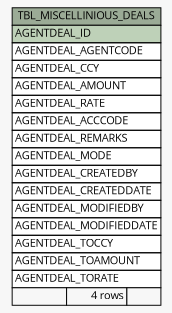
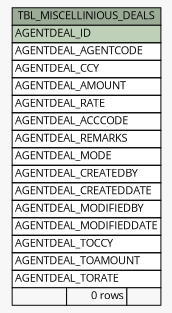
node "TBL_MISCELLINIOUS_DEALS": text "4 rows" -> "0 rows"
